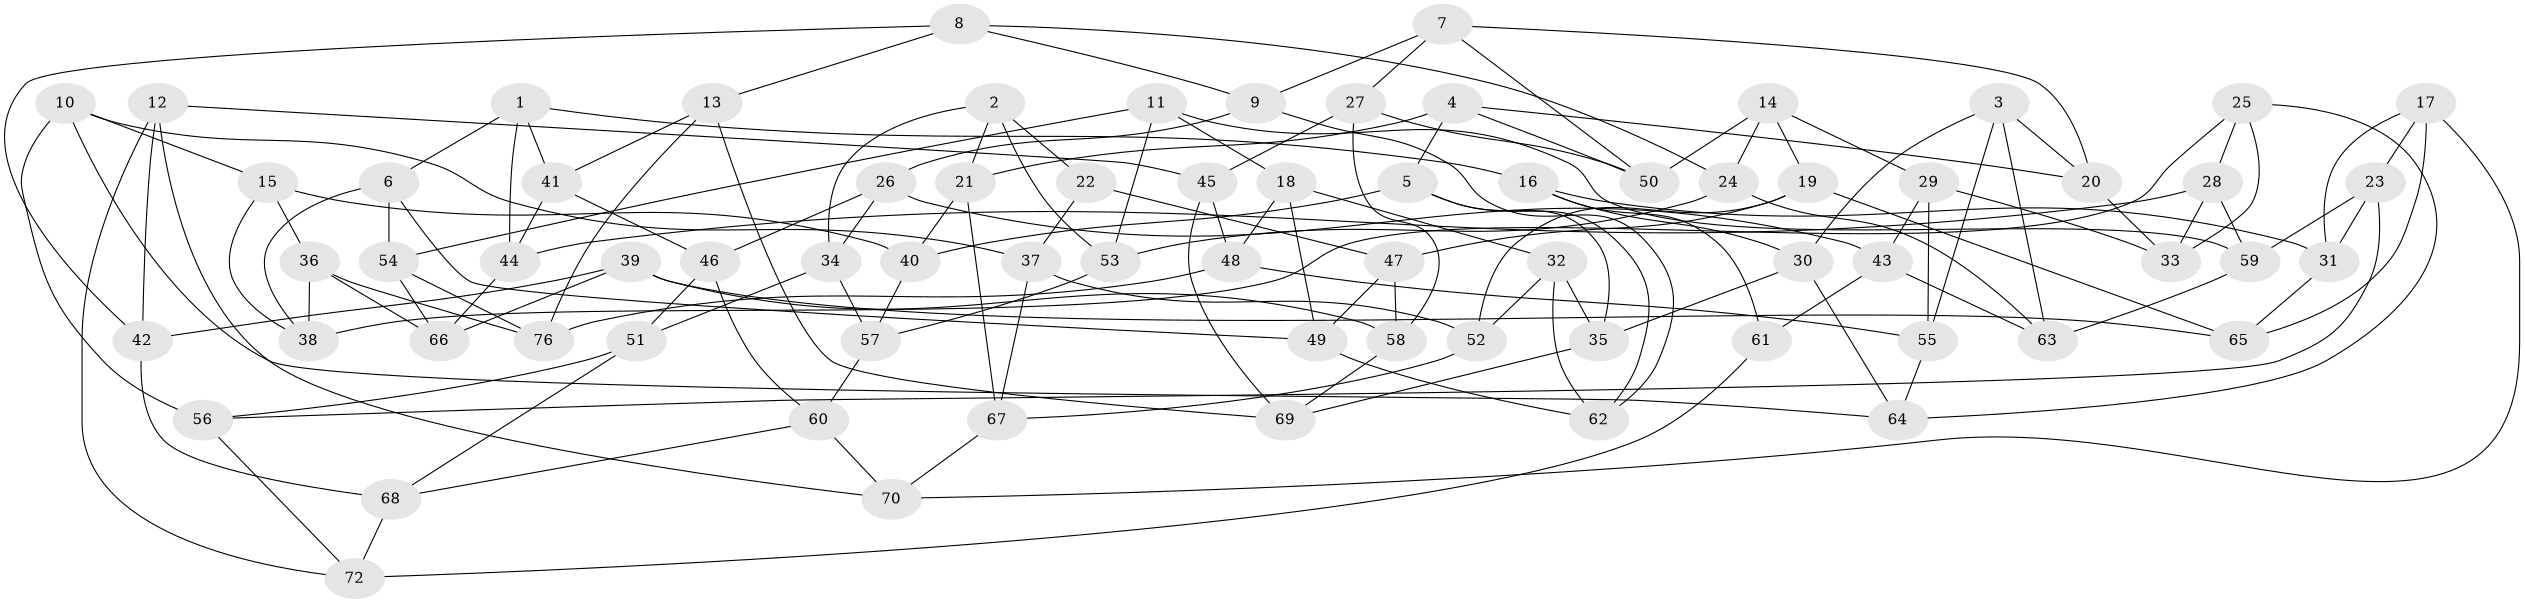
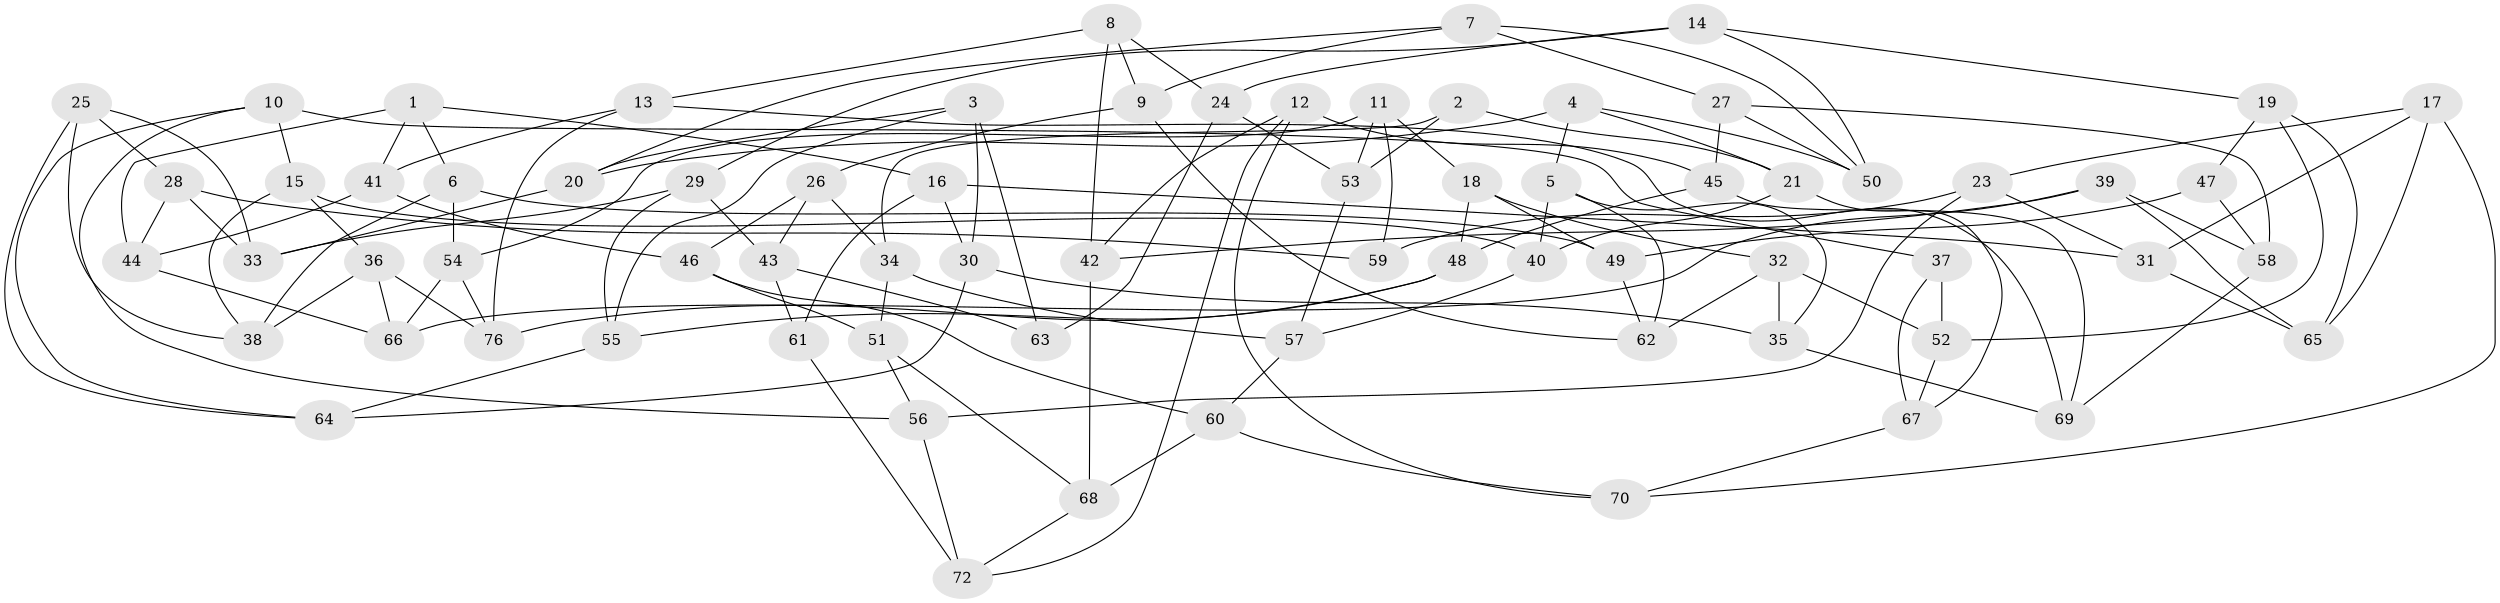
node "22": removed
edge "59" -- "63": removed
